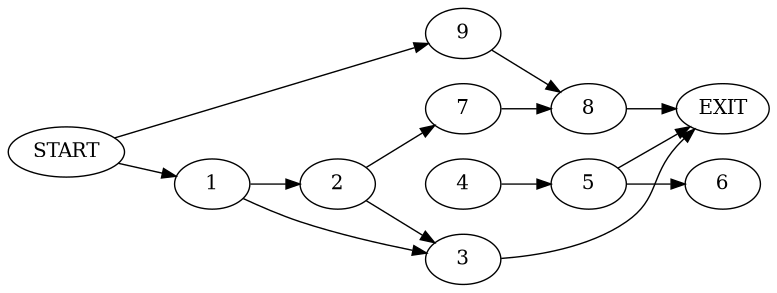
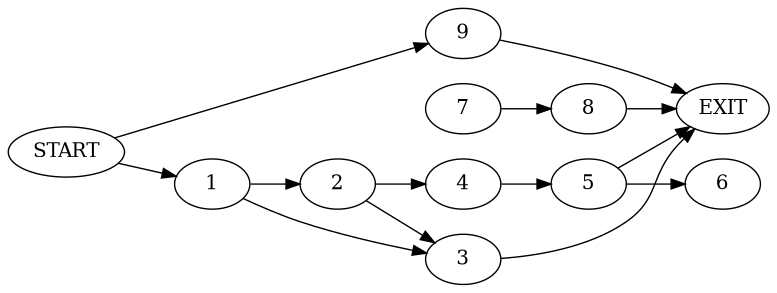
edge "9" -> "8": now "9" -> "EXIT"
edge "2" -> "7": now "2" -> "4"
